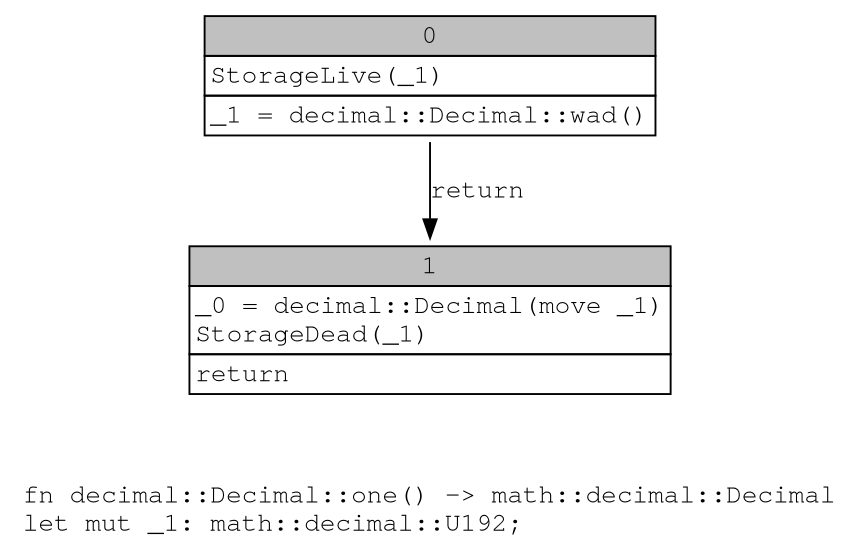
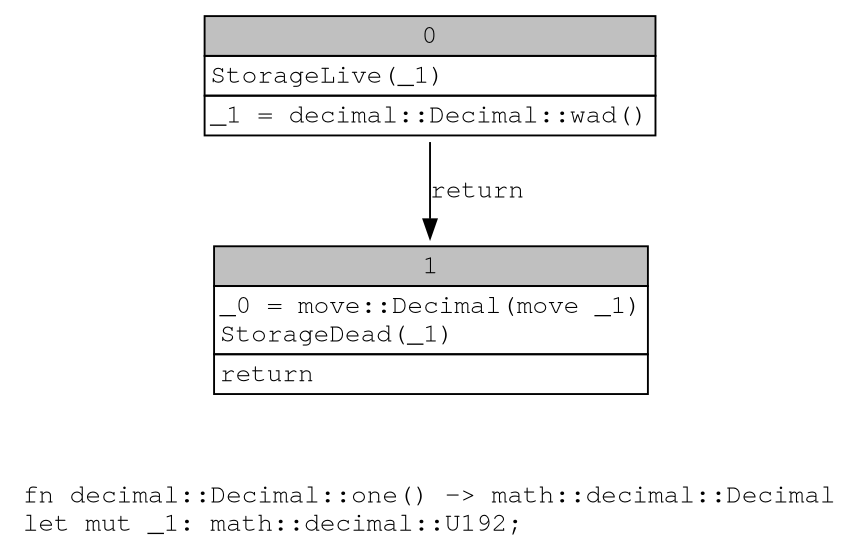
node "1": text "_0 = decimal::Decimal(move _1)" -> "_0 = move::Decimal(move _1)"
